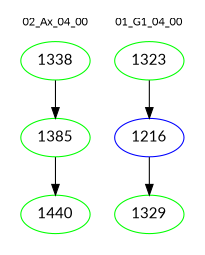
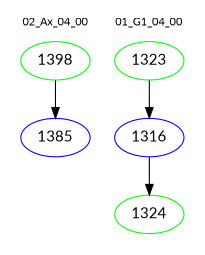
node "1338": label "1338" -> "1398"
node "1385": color green -> blue
node "1216": label "1216" -> "1316"
node "1440": removed
node "1329": label "1329" -> "1324"
